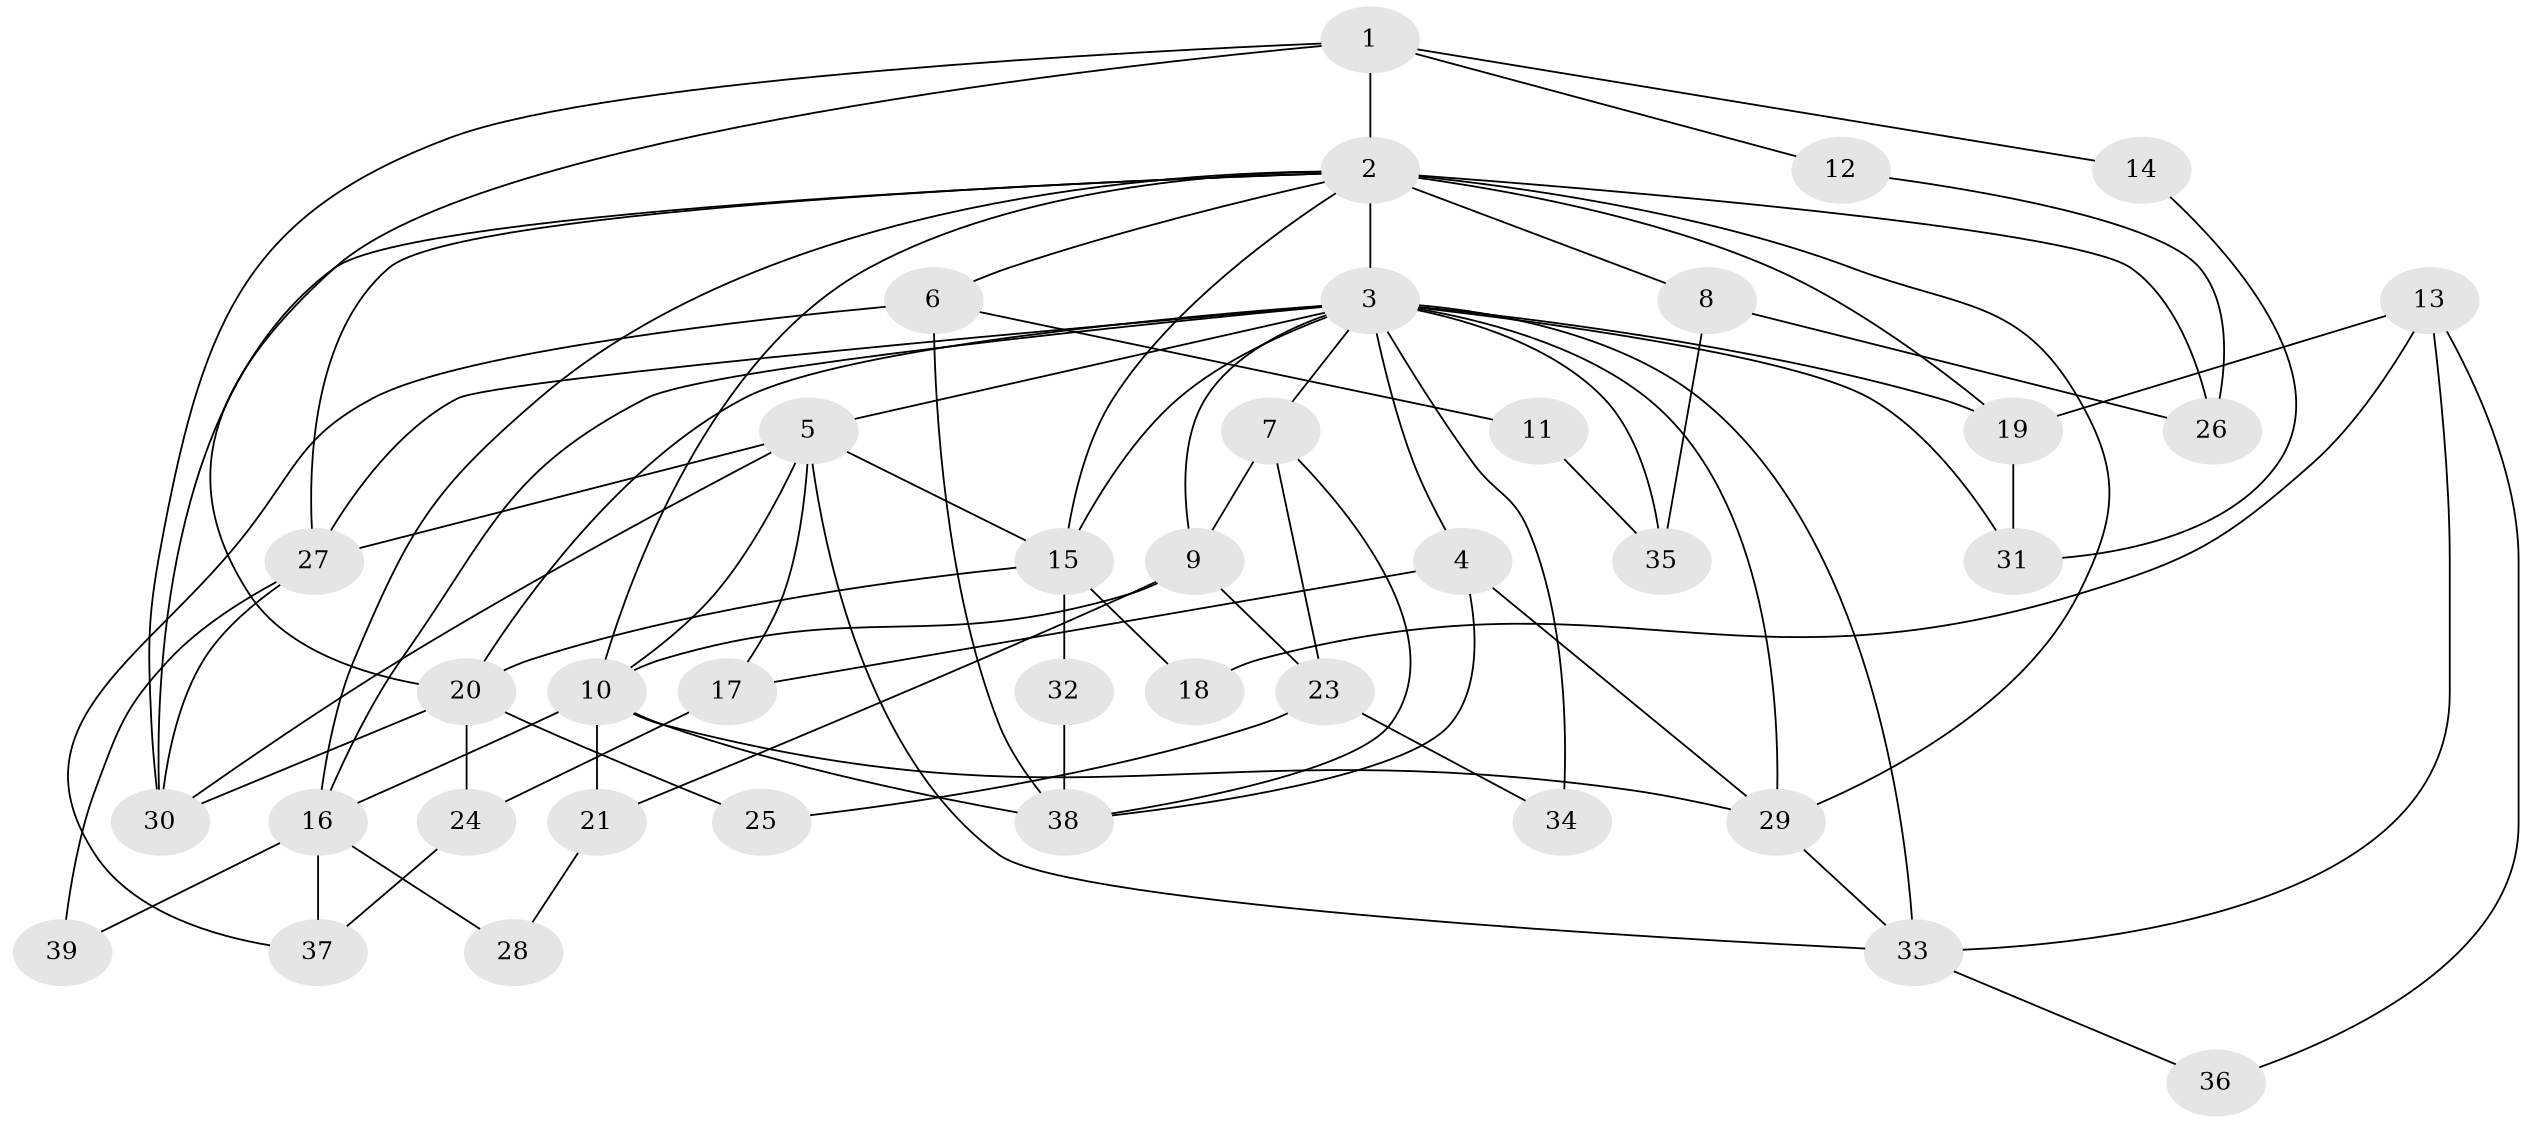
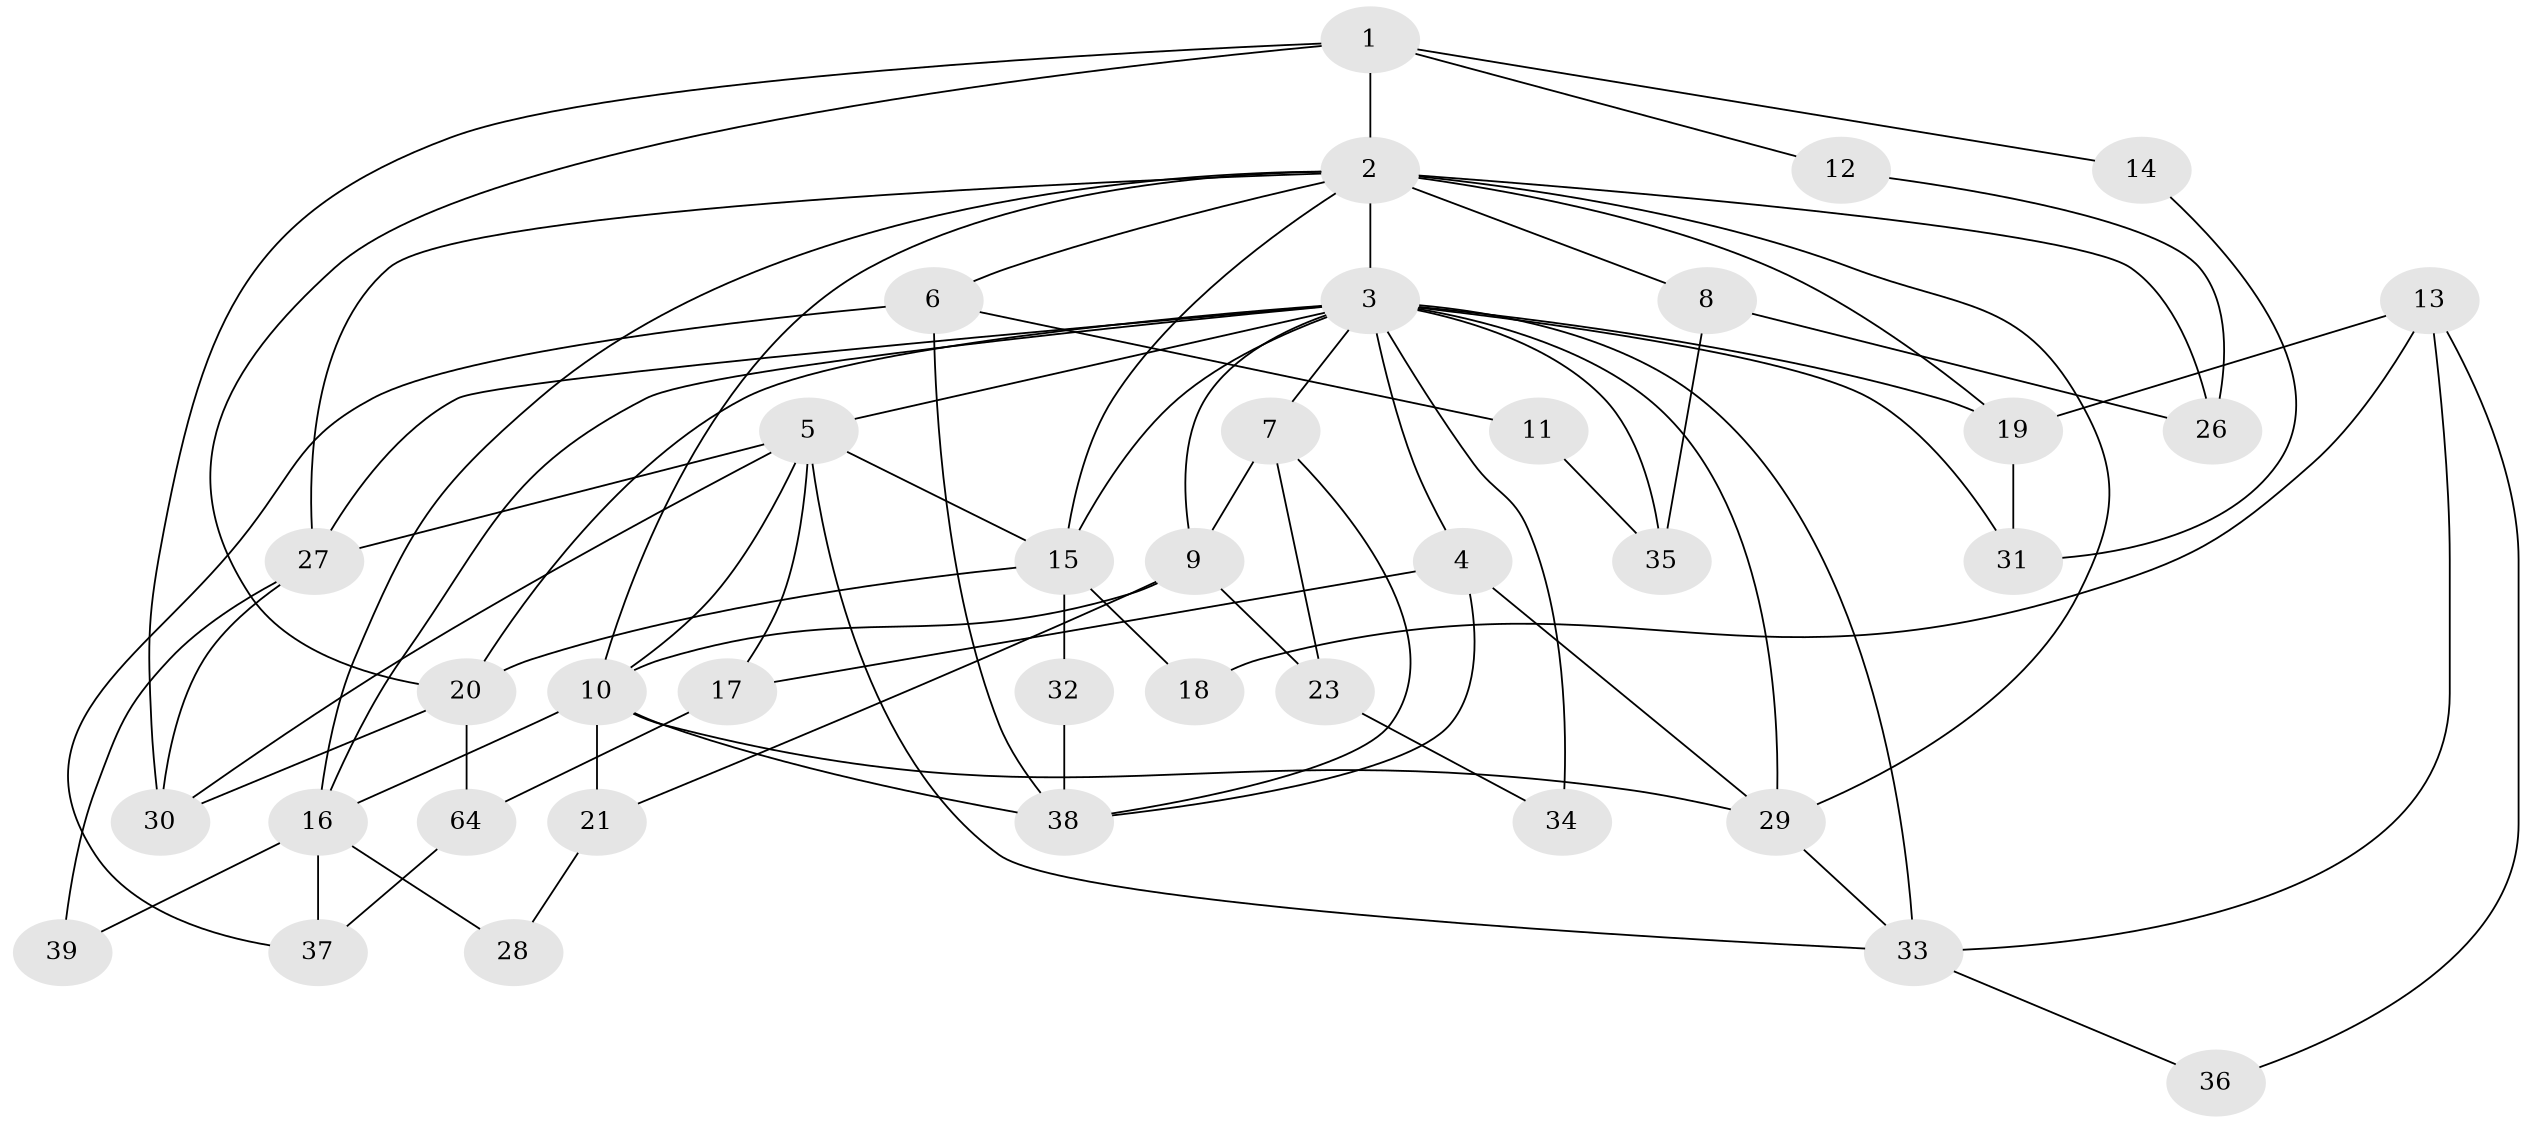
edge "2" -- "30": removed
node "24": label "24" -> "64"
node "25": removed
